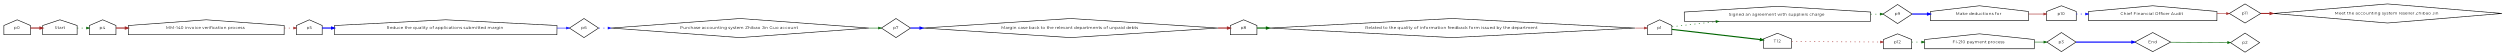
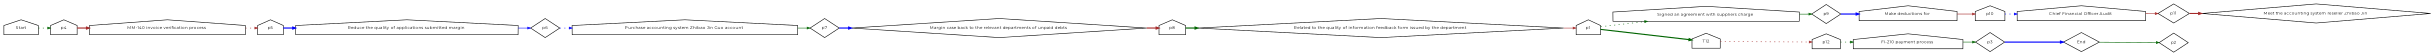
edge "Signed an agreement with suppliers charge" -> "p9": style dotted -> solid
node "p0": removed
node "Purchase accounting system Zhibao Jin Guo account": shape diamond -> house
